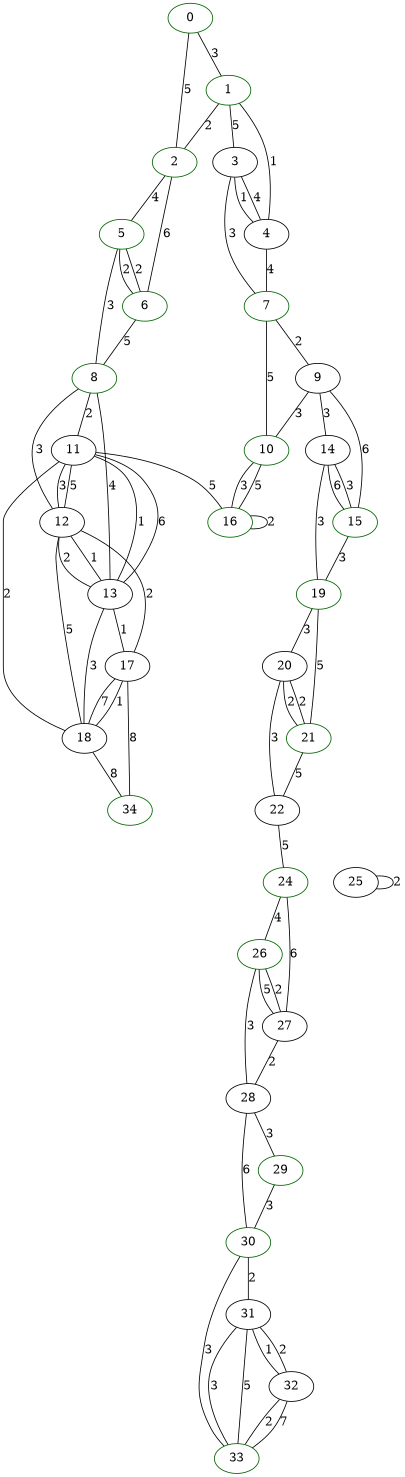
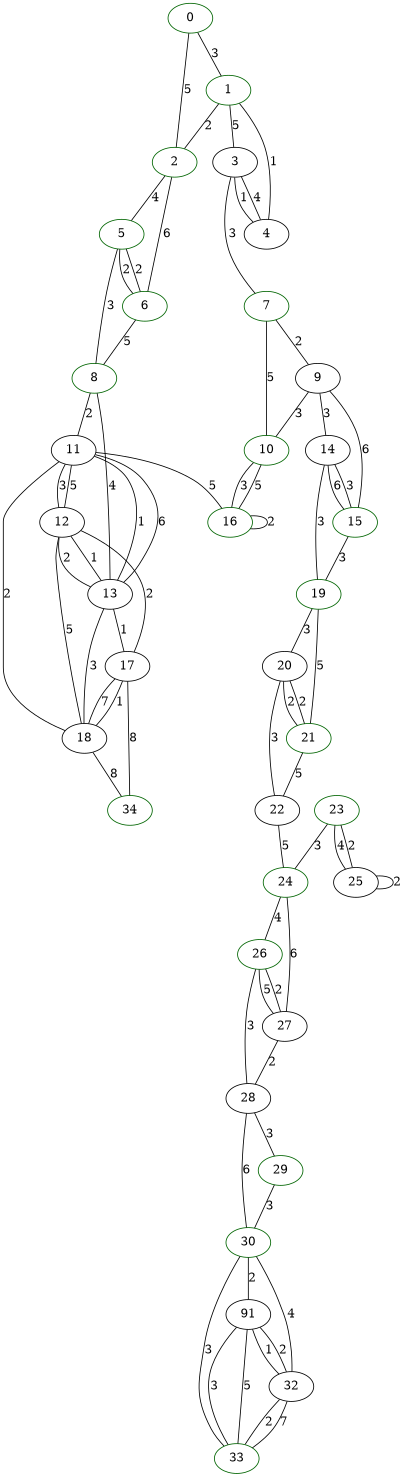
edge "4" -- "7": removed, label "4"
edge "8" -- "12": removed, label "3"
node "23": added
edge "30" -- "32": added, label "4"
node "31": label "31" -> "91"
